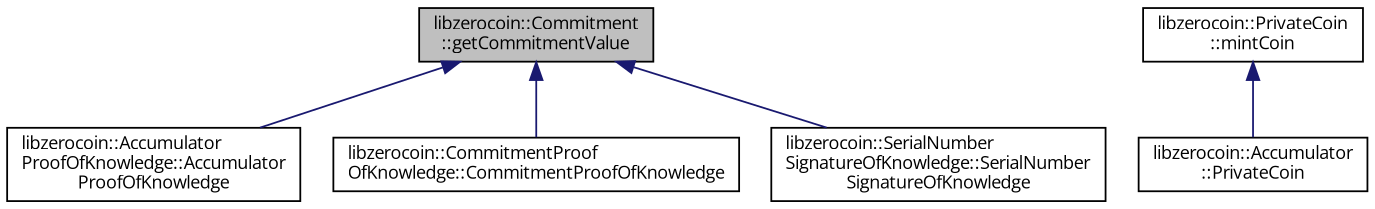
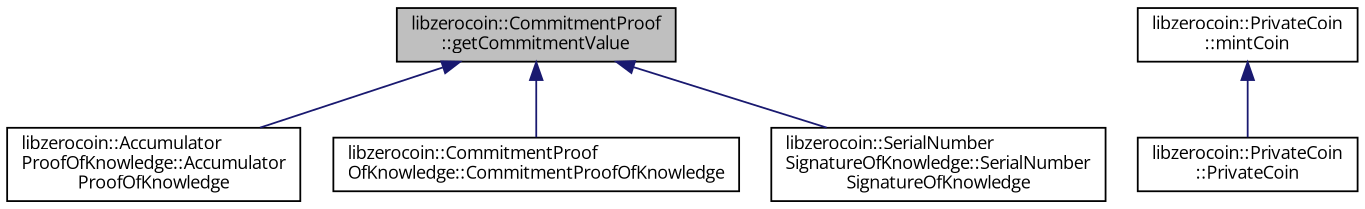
node "libzerocoin::Commitment ::getCommitmentValue": label "libzerocoin::Commitment ::getCommitmentValue" -> "libzerocoin::CommitmentProof ::getCommitmentValue"
node "libzerocoin::Accumulator ::PrivateCoin": label "libzerocoin::Accumulator ::PrivateCoin" -> "libzerocoin::PrivateCoin ::PrivateCoin"
